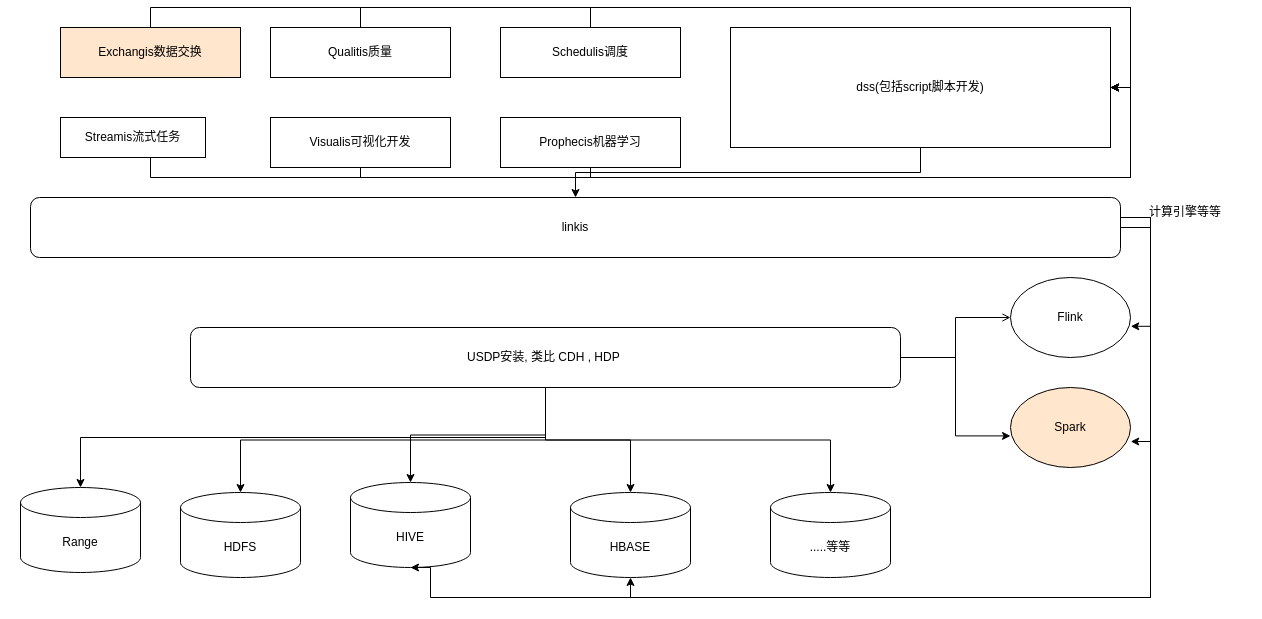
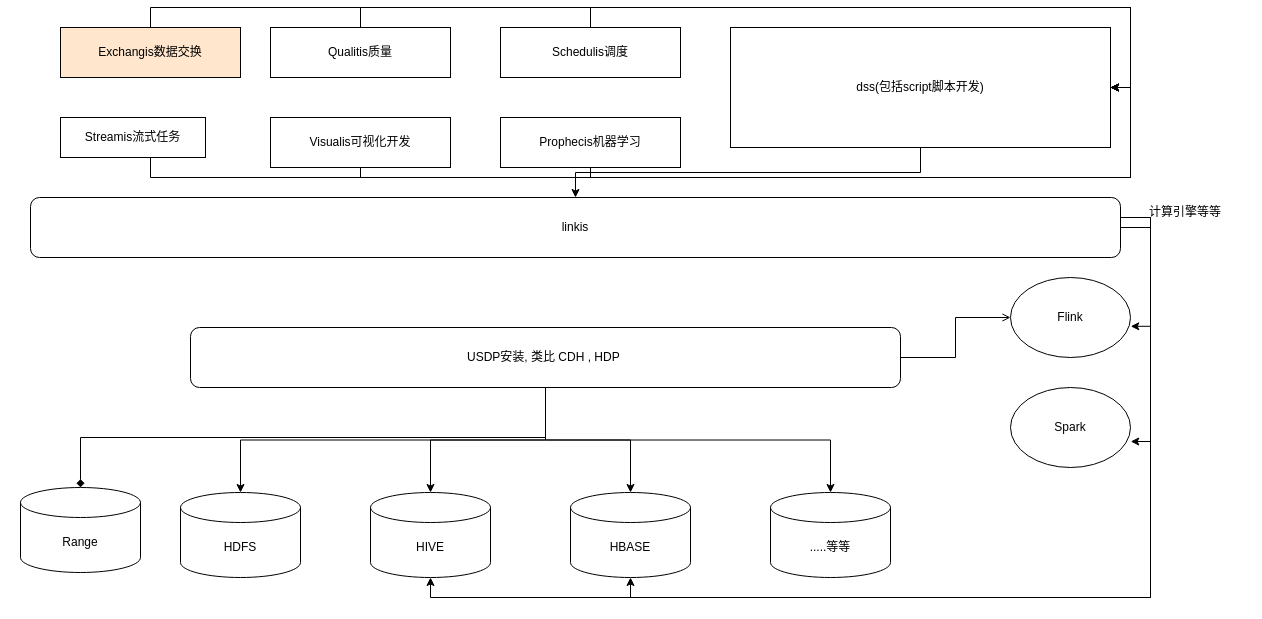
edge "USDP安装, 类比 CDH , HDP" -> "Spark": removed
node "Spark": fillcolor #ffe6cc -> #ffffff
edge "USDP安装, 类比 CDH , HDP" -> "Range": arrowhead classic -> diamond
node "HIVE": moved (411, 525) -> (431, 535)
